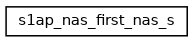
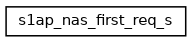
node "s1ap_nas_first_nas_s": label "s1ap_nas_first_nas_s" -> "s1ap_nas_first_req_s"
